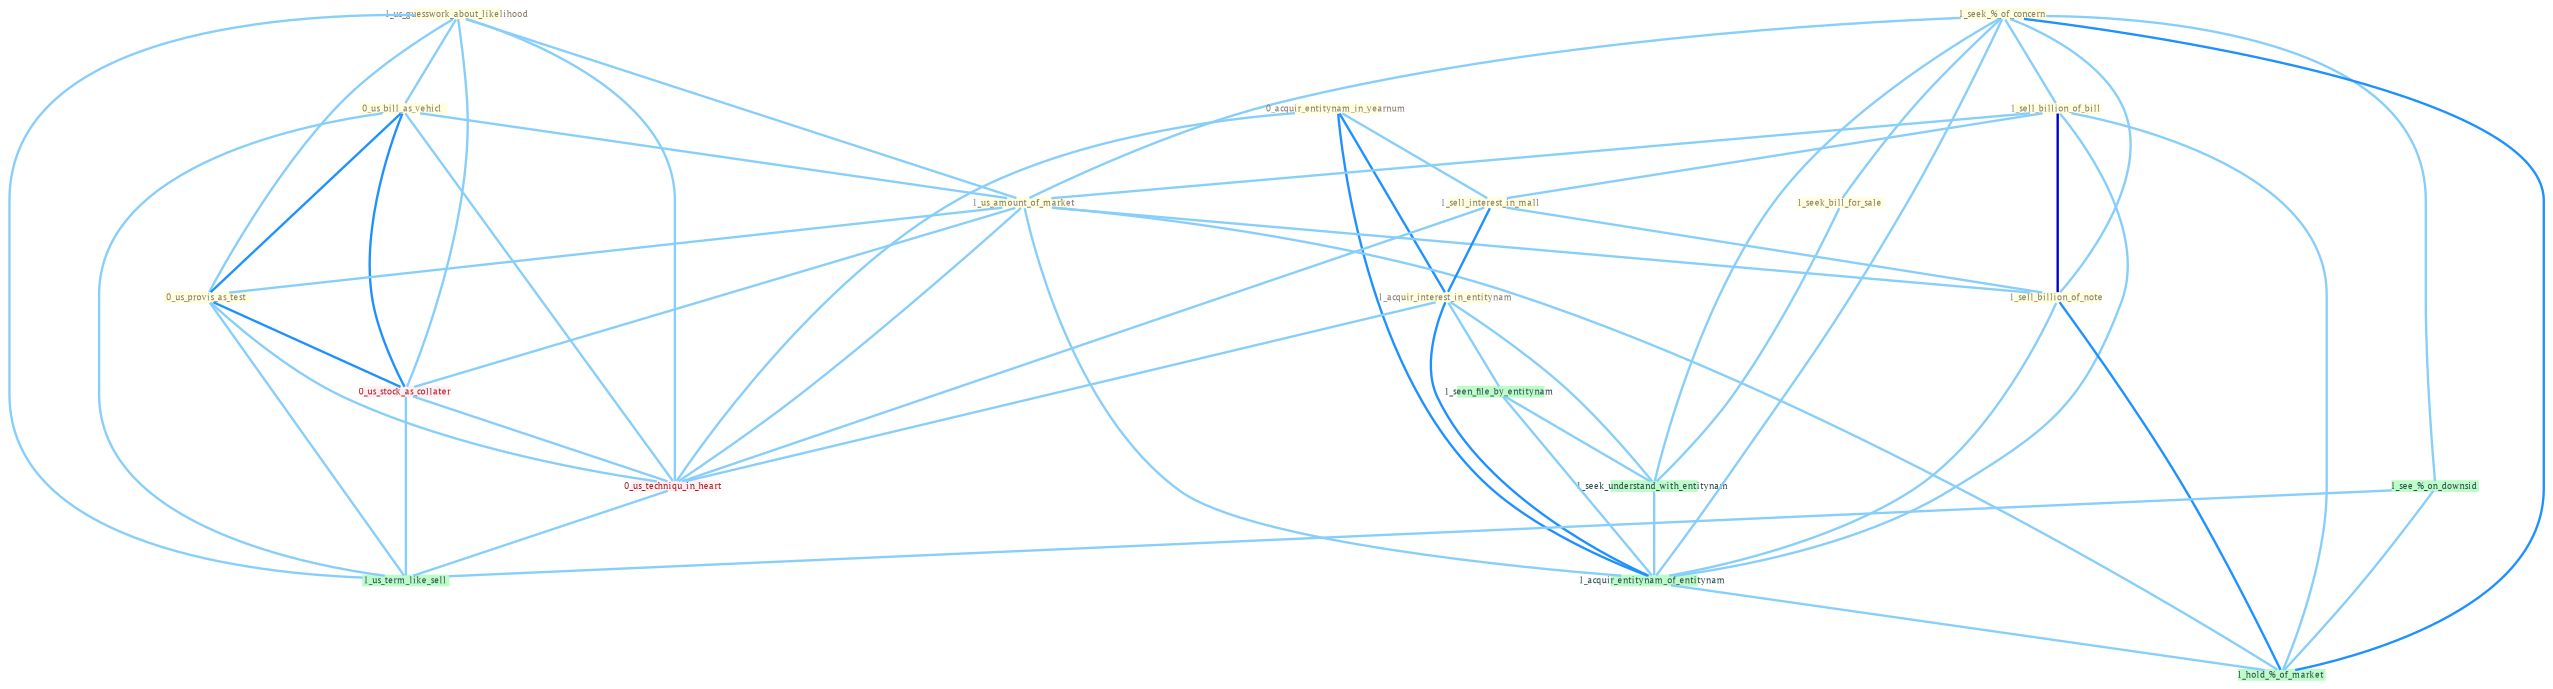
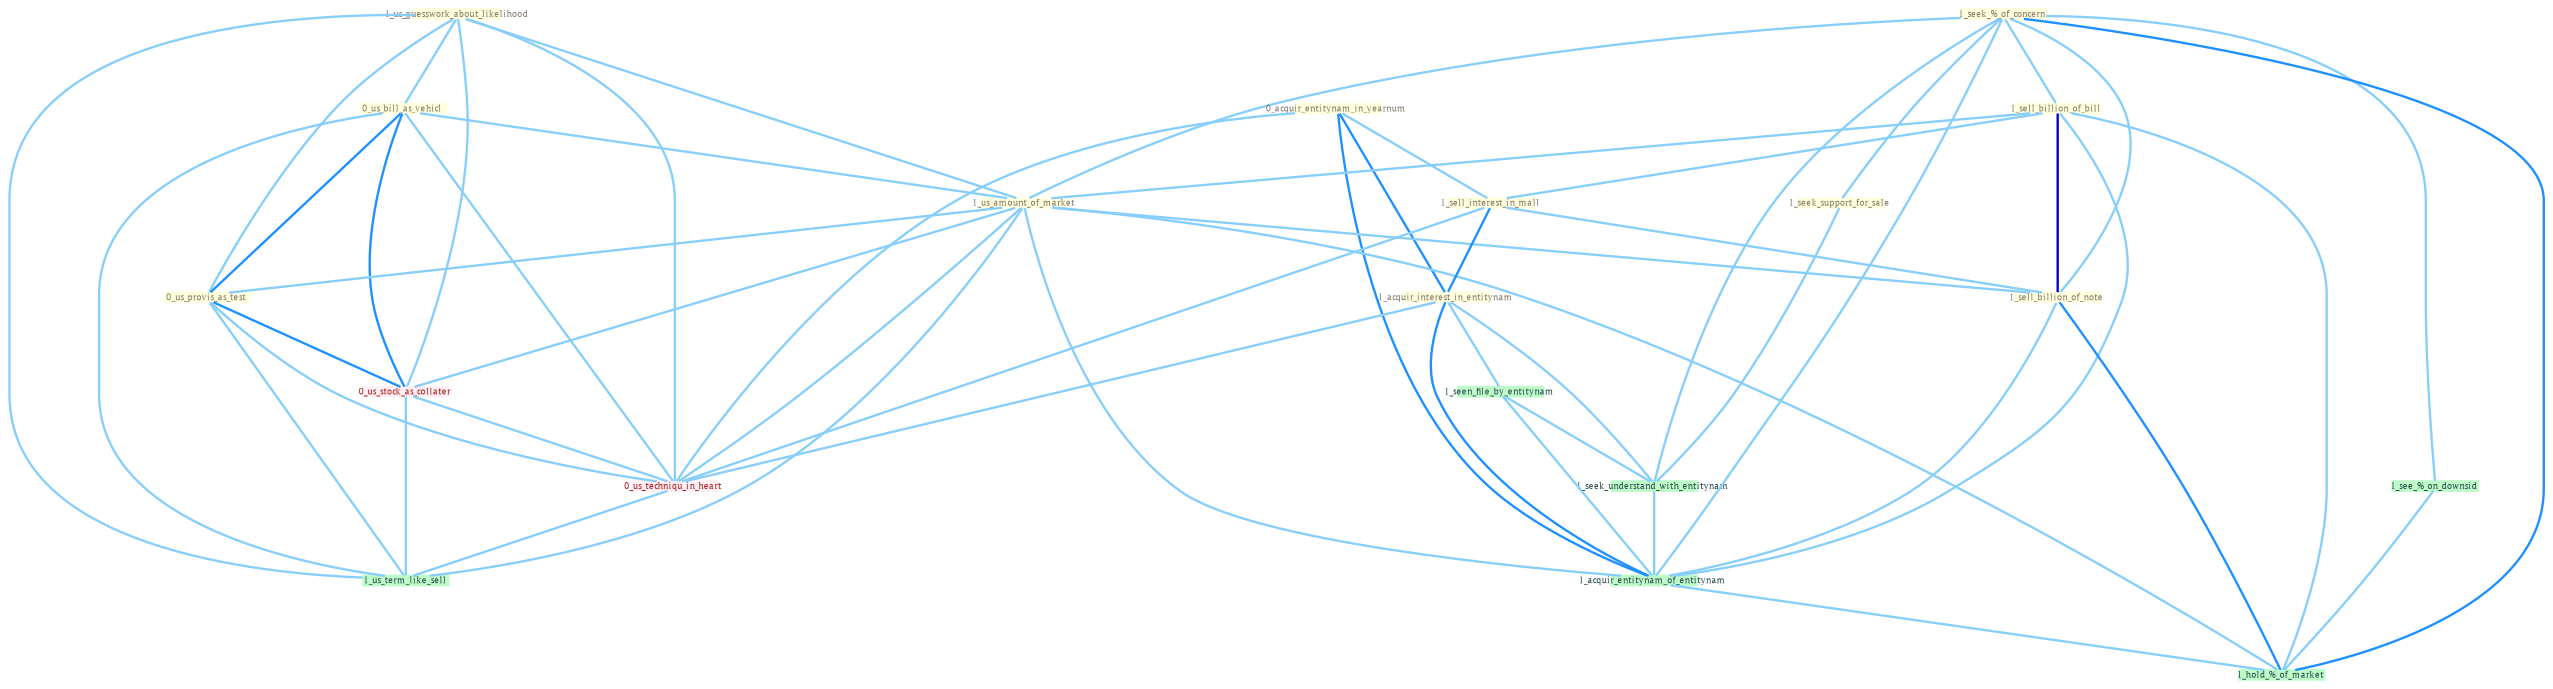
node "1_seek_bill_for_sale": label "1_seek_bill_for_sale" -> "1_seek_support_for_sale"
edge "1_see_%_on_downsid" -- "1_us_term_like_sell": now "1_us_amount_of_market" -- "1_us_term_like_sell"
